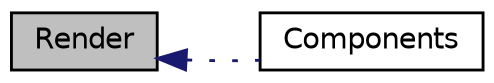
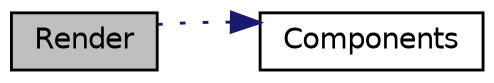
edge "Components" -> "Render": reversed
